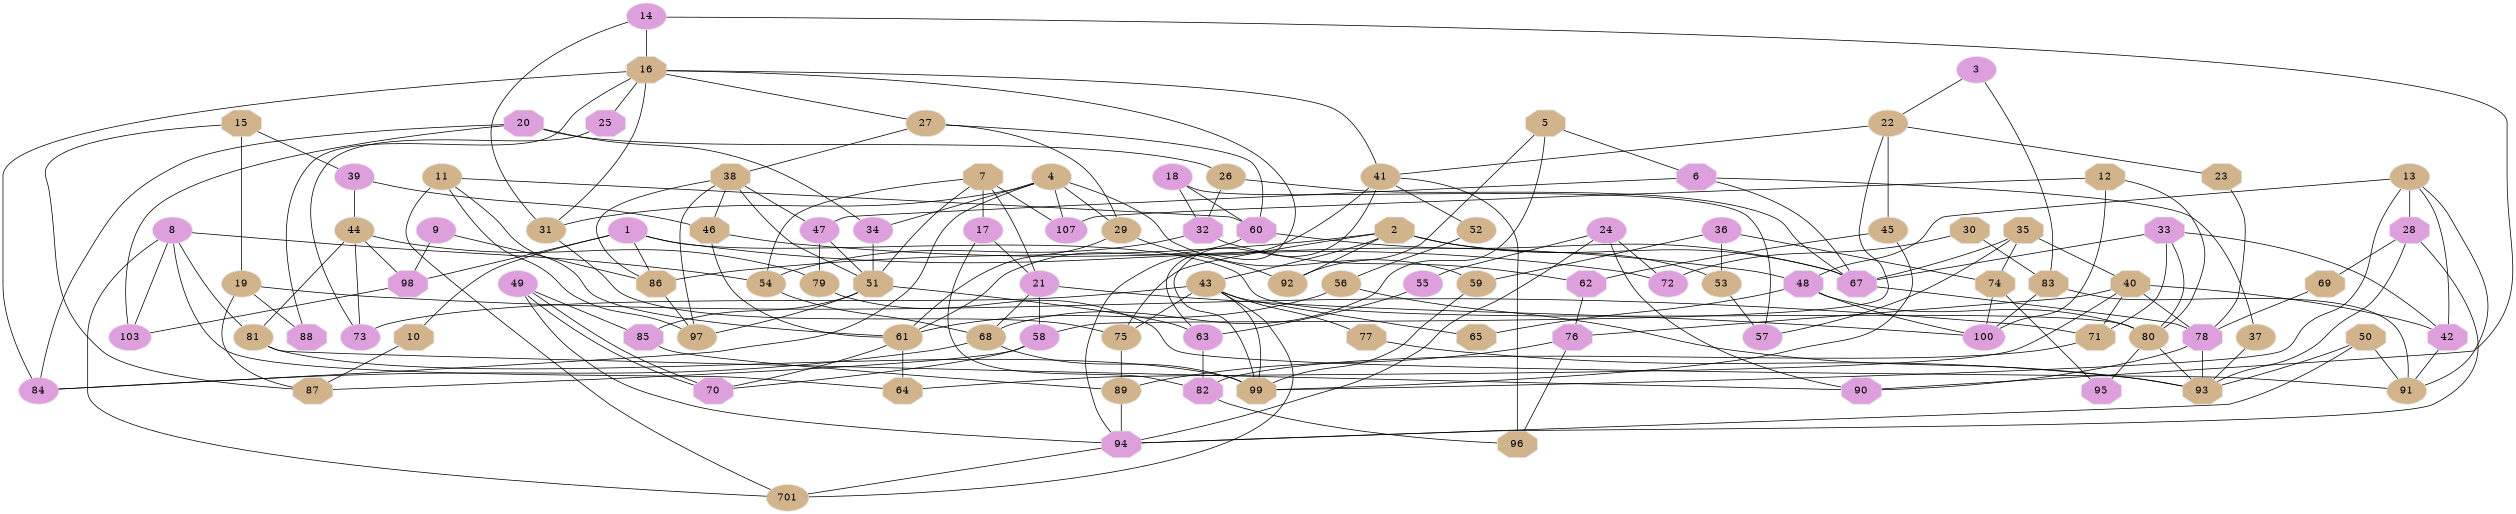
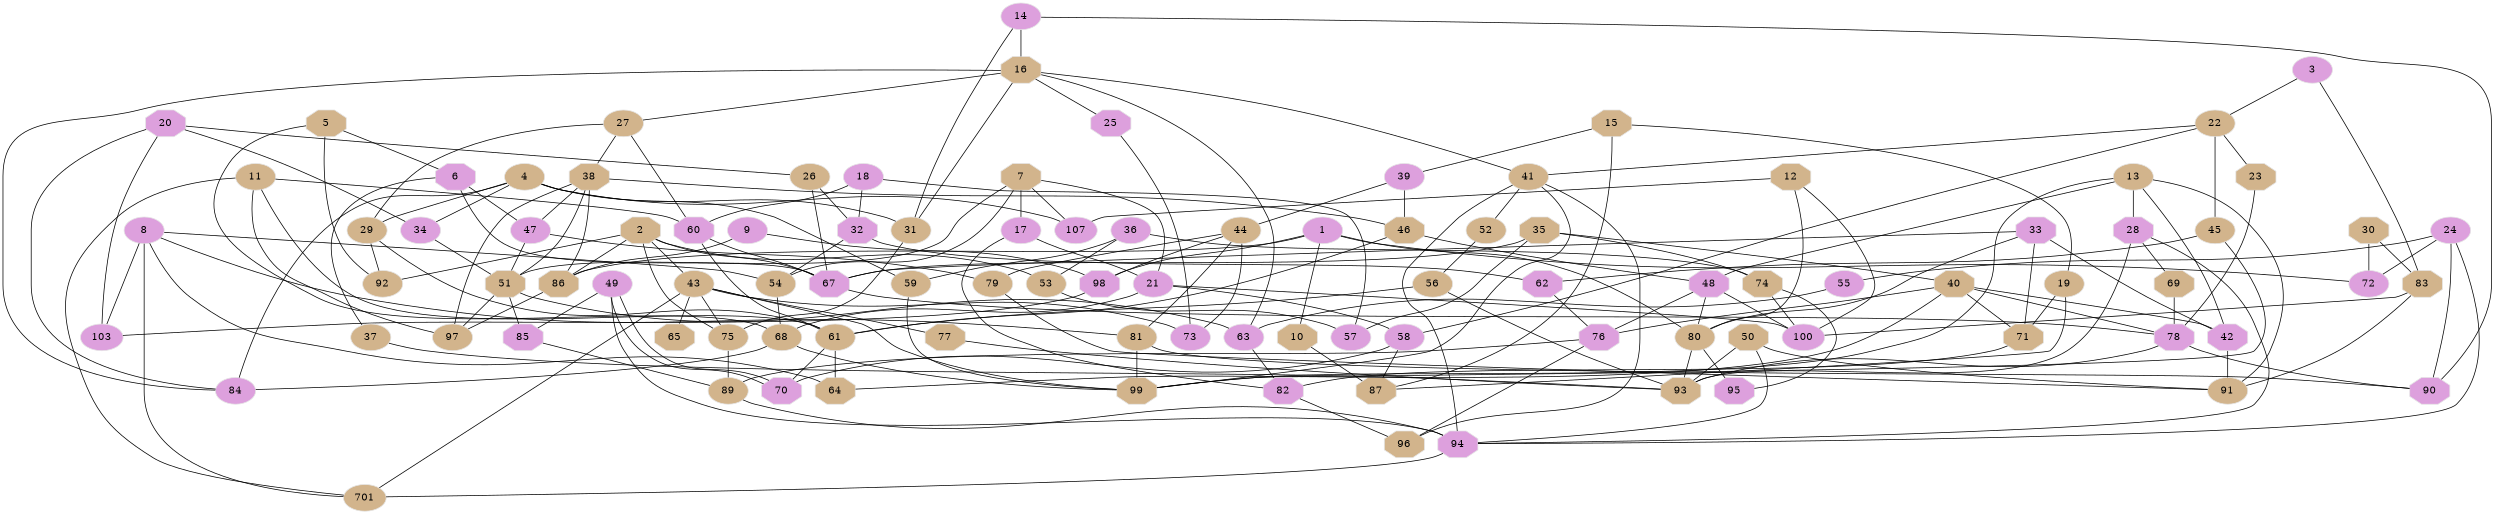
edge "48" -- "65": now "48" -- "76"
node "88": removed
